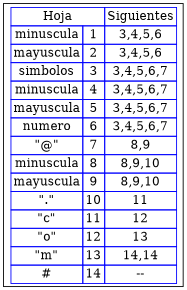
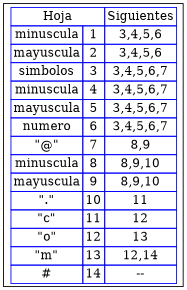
node "Hoja": text "14,14" -> "12,14"
